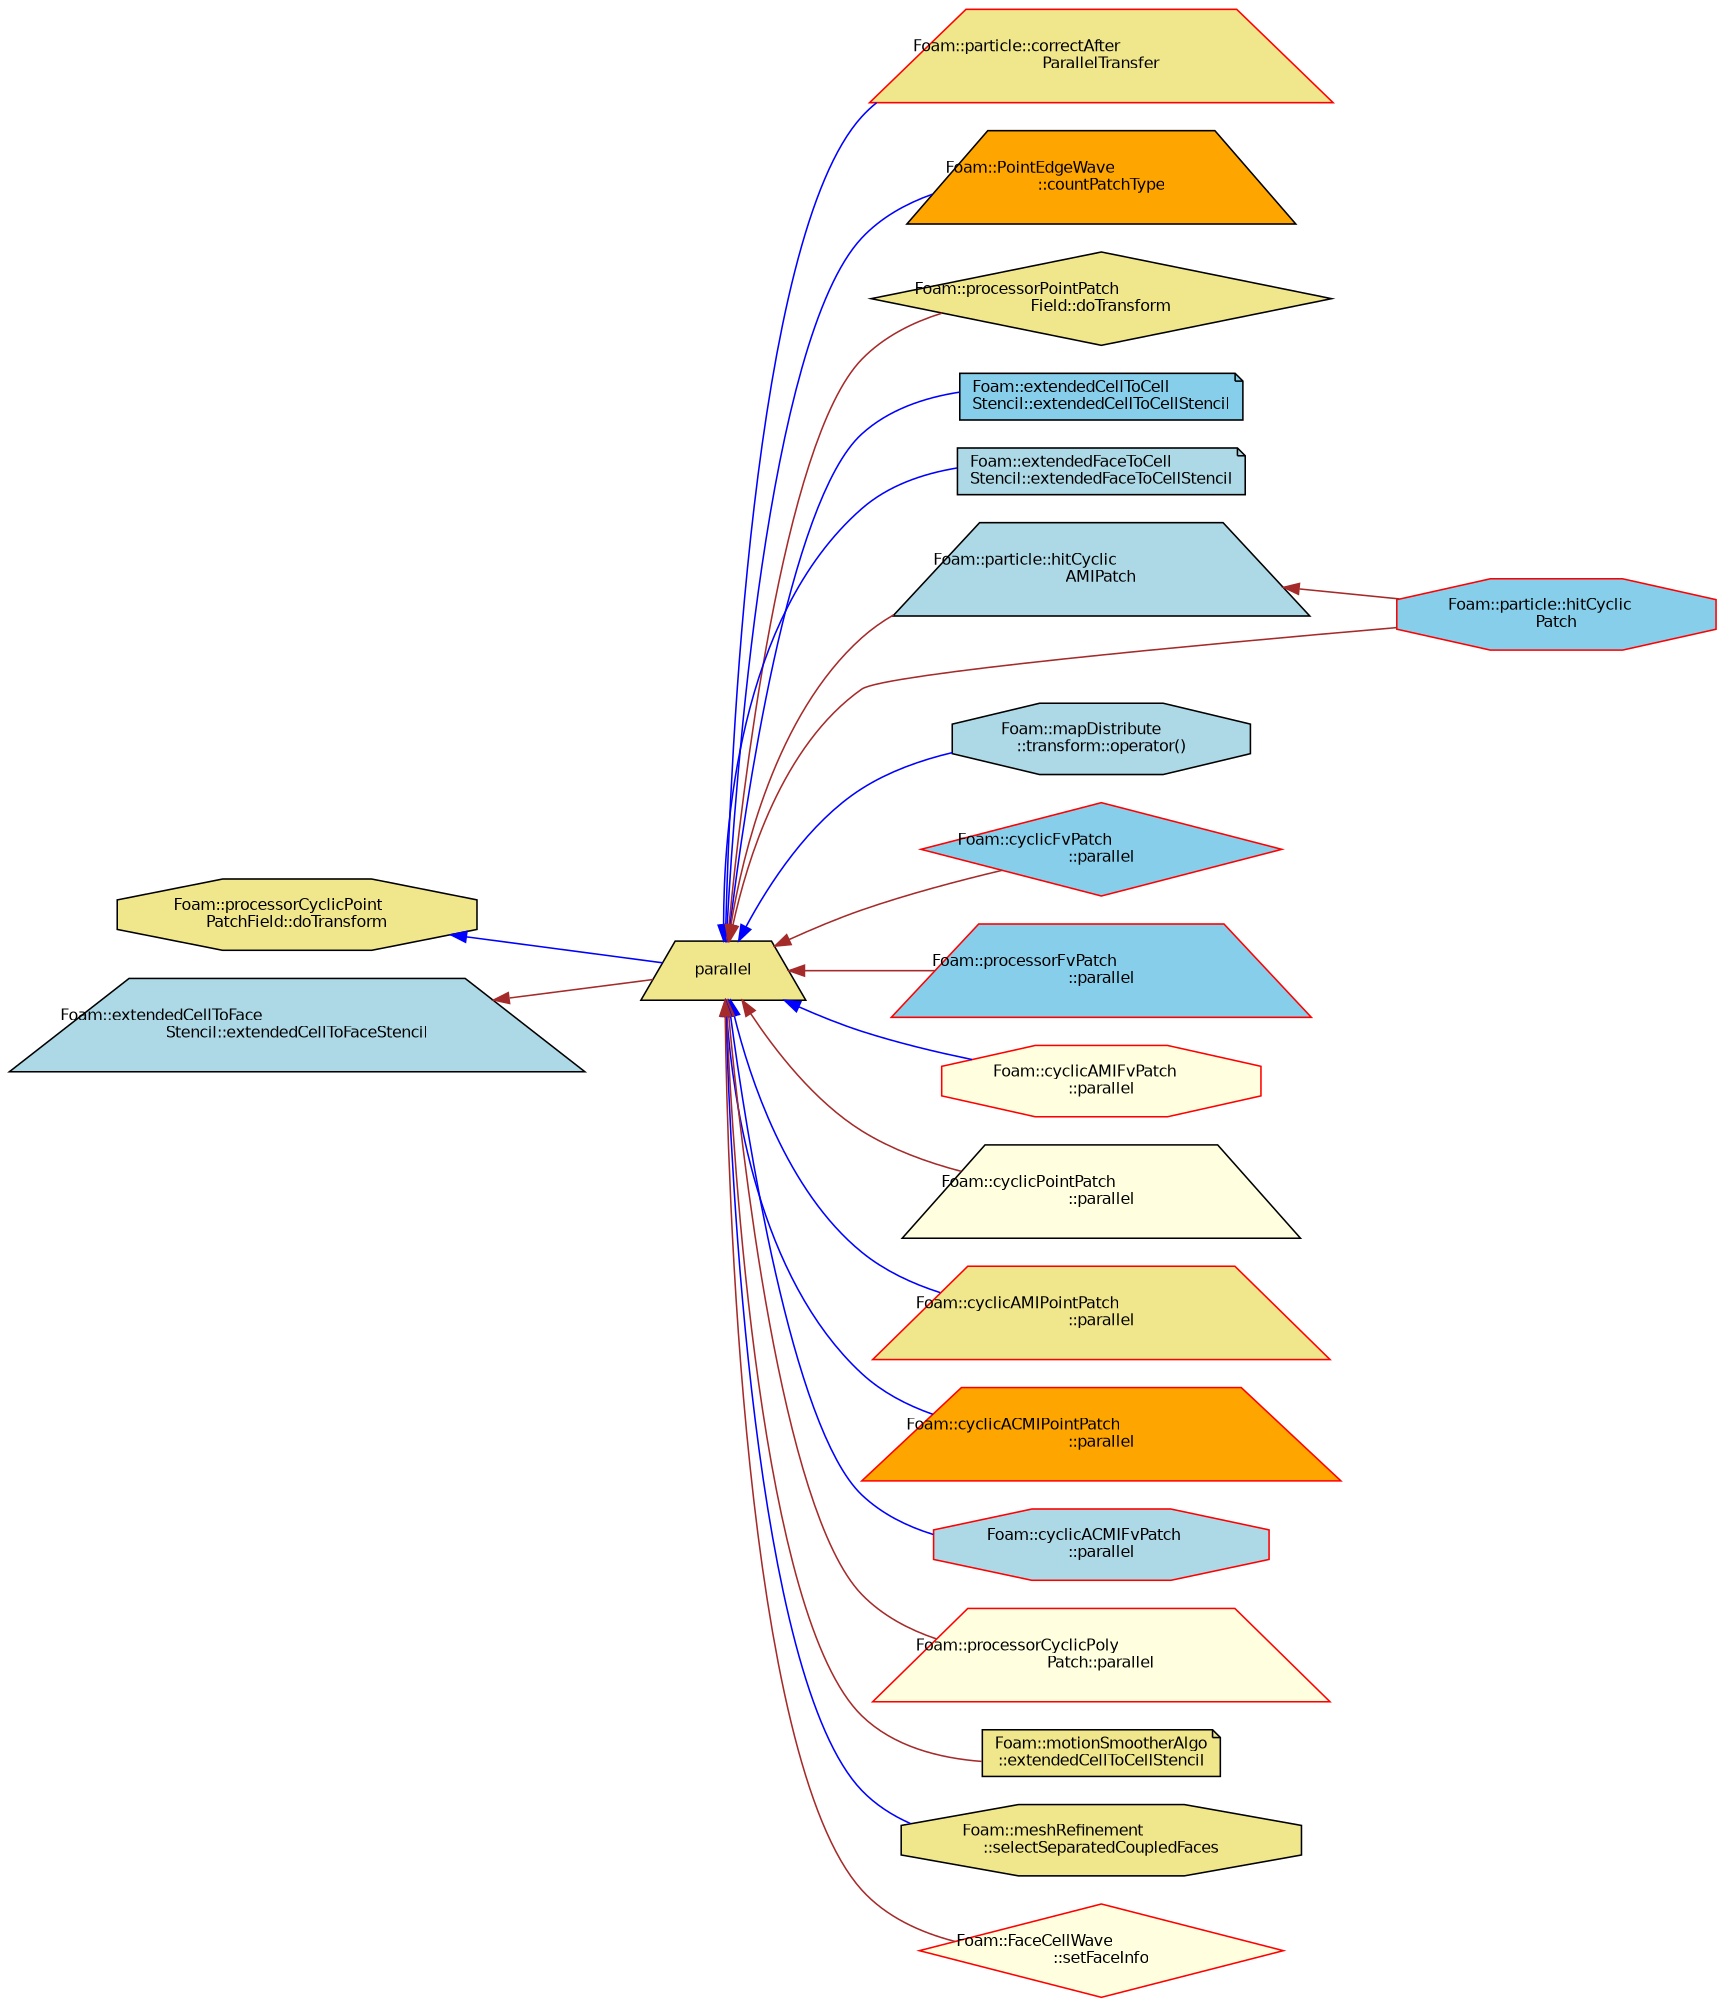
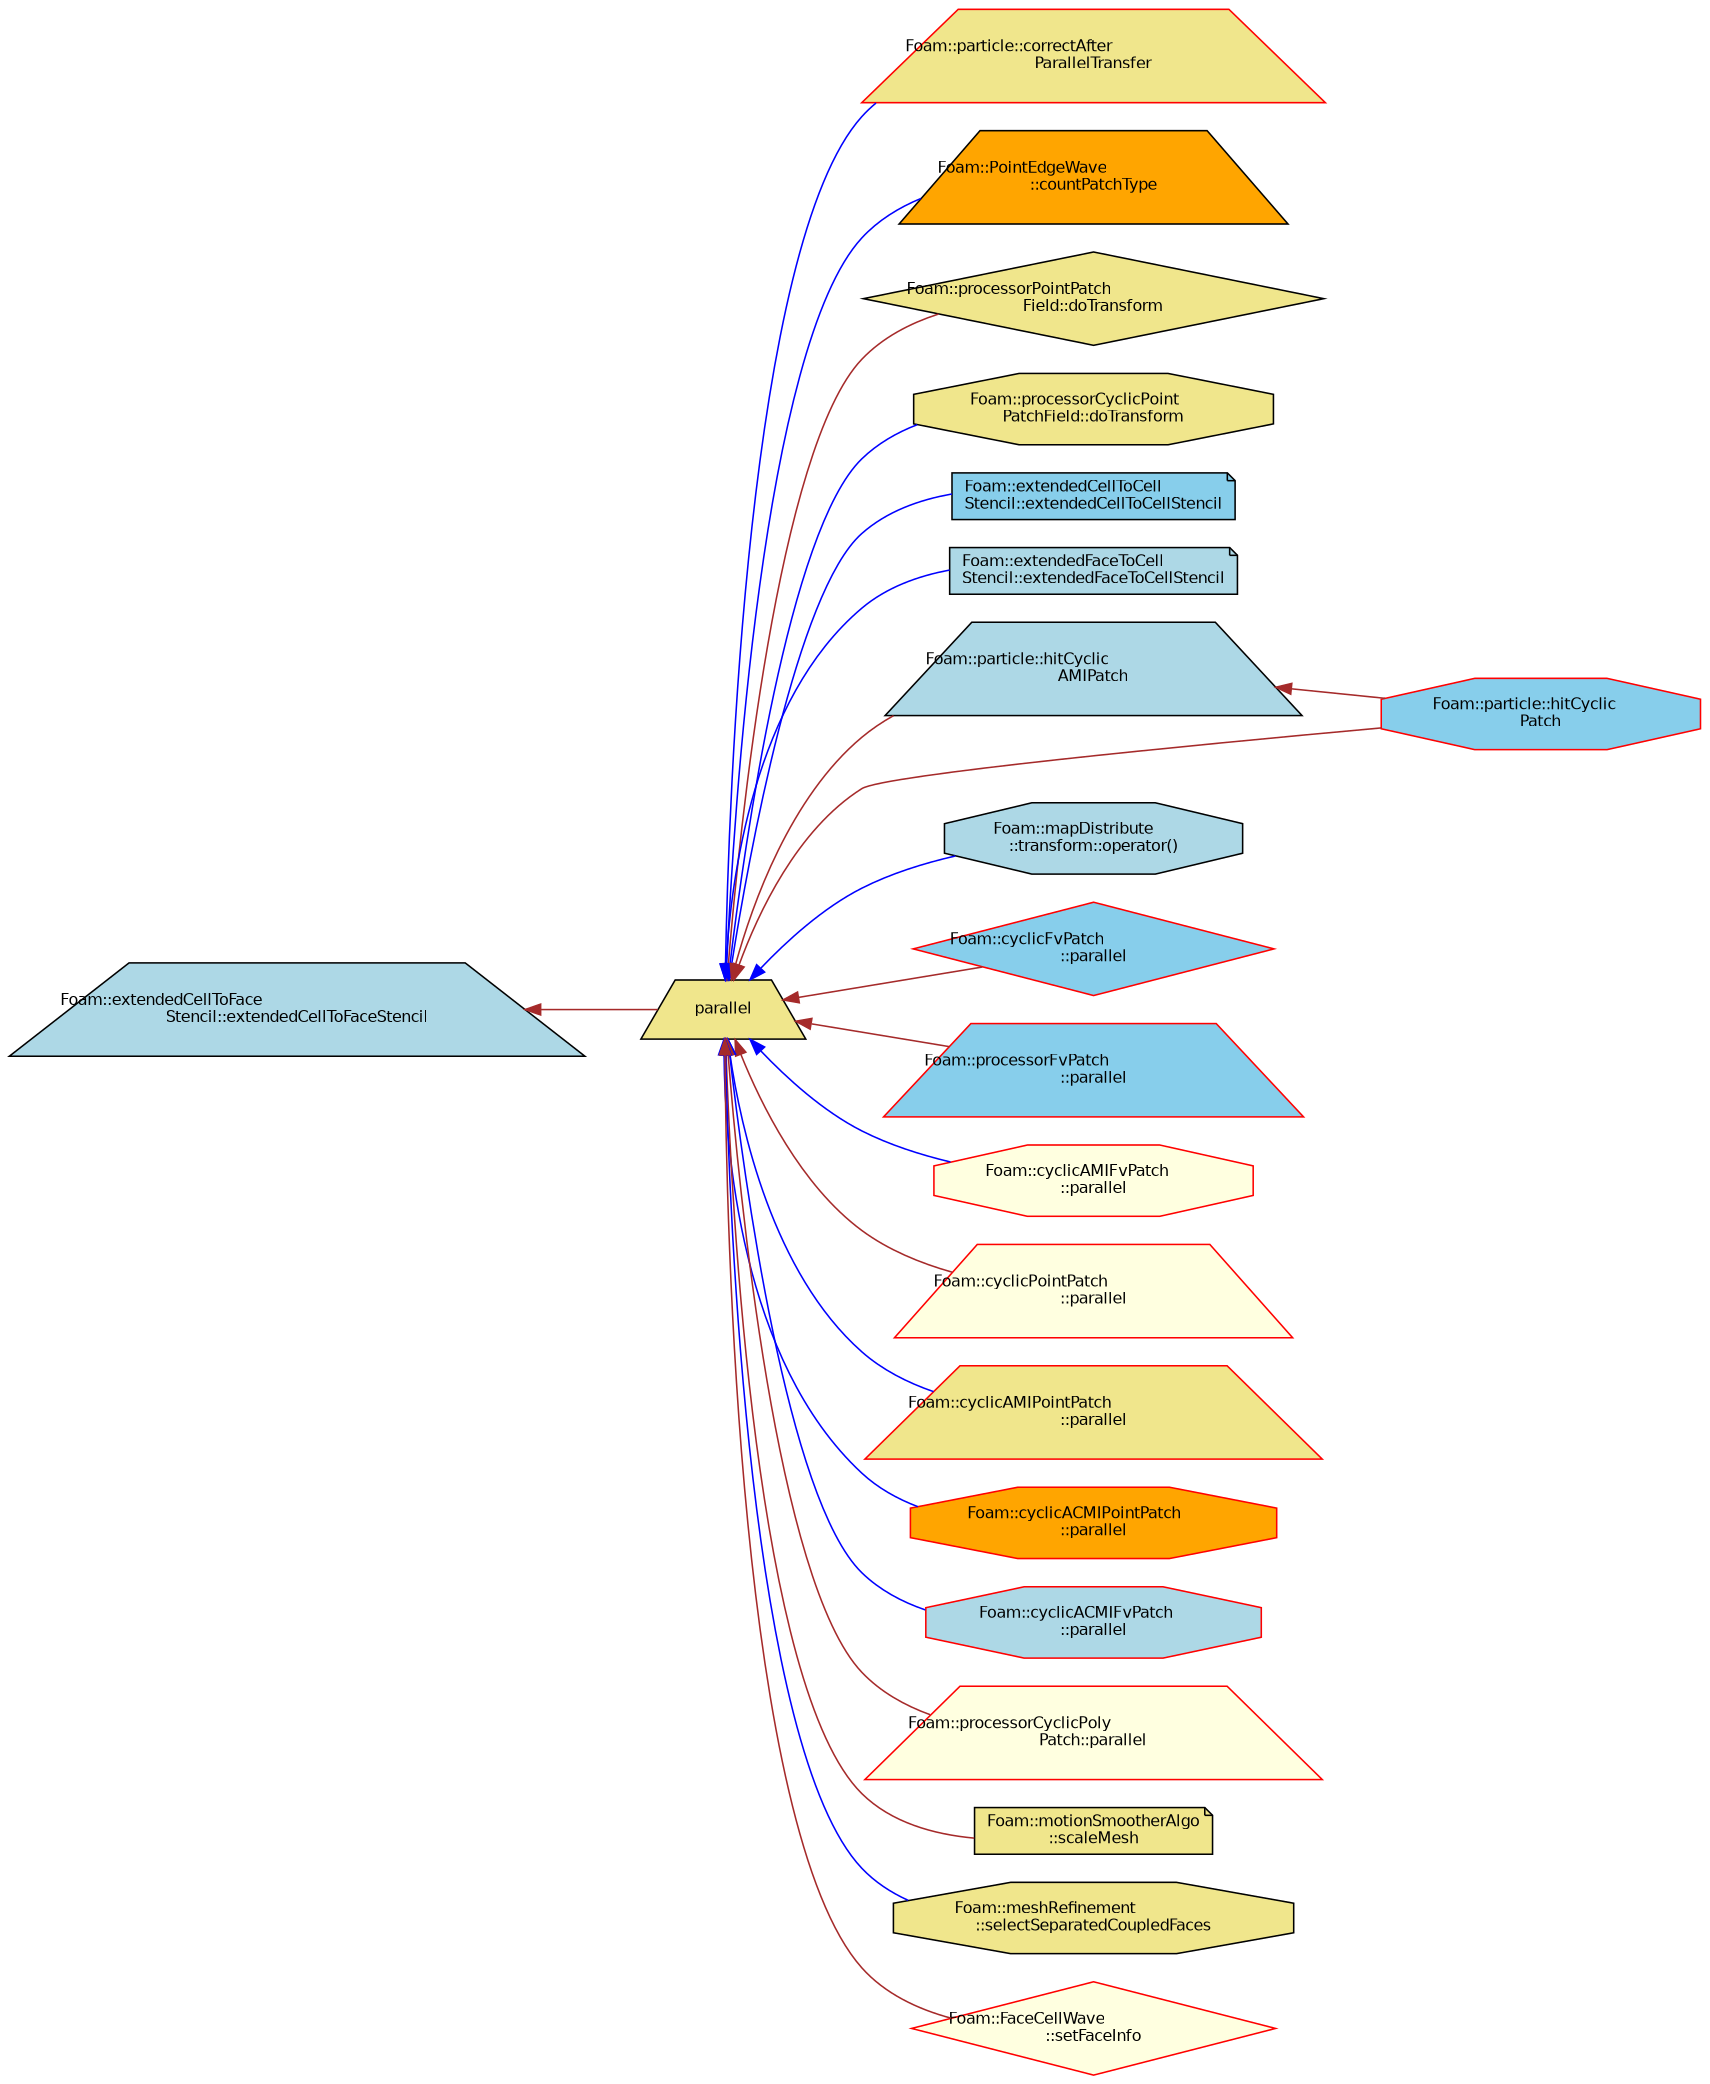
edge "parallel" -> "Foam::processorCyclicPoint PatchField::doTransform": reversed
node "Foam::cyclicPointPatch ::parallel": color black -> red
node "Foam::cyclicACMIPointPatch ::parallel": shape trapezium -> octagon
node "Foam::motionSmootherAlgo ::extendedCellToCellStencil": label "Foam::motionSmootherAlgo ::extendedCellToCellStencil" -> "Foam::motionSmootherAlgo ::scaleMesh"
